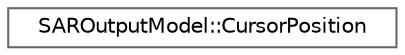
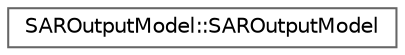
node "SAROutputModel::CursorPosition": label "SAROutputModel::CursorPosition" -> "SAROutputModel::SAROutputModel"
